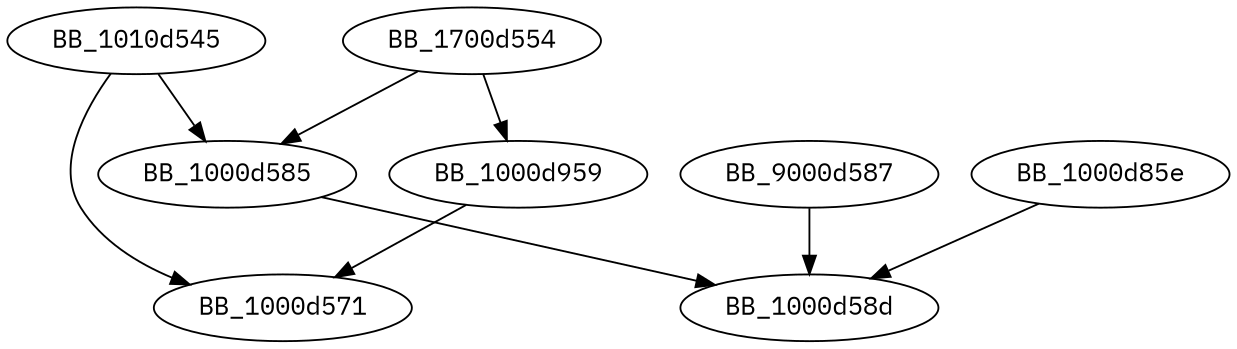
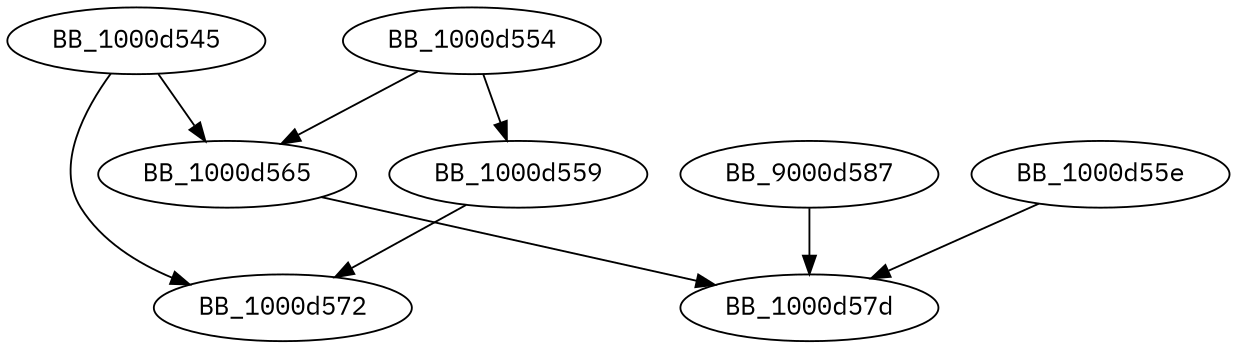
node "BB_1010d545": label "BB_1010d545" -> "BB_1000d545"
node "BB_1700d554": label "BB_1700d554" -> "BB_1000d554"
node "BB_1000d585": label "BB_1000d585" -> "BB_1000d565"
node "BB_1000d959": label "BB_1000d959" -> "BB_1000d559"
node "BB_1000d85e": label "BB_1000d85e" -> "BB_1000d55e"
node "BB_1000d571": label "BB_1000d571" -> "BB_1000d572"
node "BB_1000d58d": label "BB_1000d58d" -> "BB_1000d57d"
